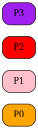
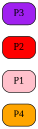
node "P0": label "P0" -> "P4"
